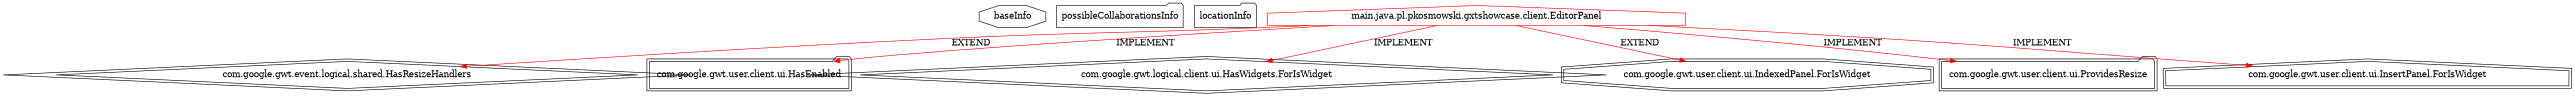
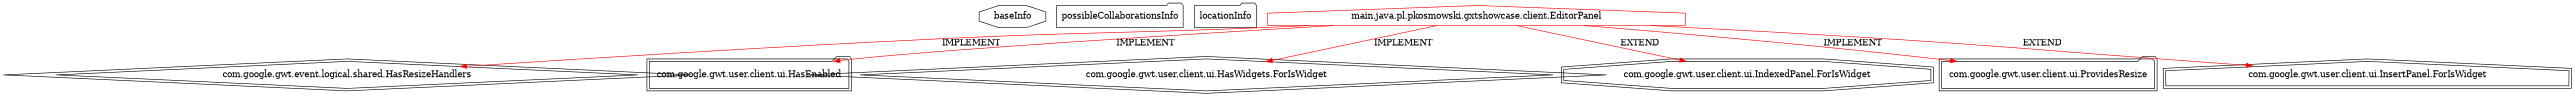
edge "main.java.pl.pkosmowski.gxtshowcase.client.EditorPanel" -> "com.google.gwt.event.logical.shared.HasResizeHandlers": label "EXTEND" -> "IMPLEMENT"
edge "main.java.pl.pkosmowski.gxtshowcase.client.EditorPanel" -> "com.google.gwt.user.client.ui.InsertPanel.ForIsWidget": label "IMPLEMENT" -> "EXTEND"
node "com.google.gwt.logical.client.ui.HasWidgets.ForIsWidget": label "com.google.gwt.logical.client.ui.HasWidgets.ForIsWidget" -> "com.google.gwt.user.client.ui.HasWidgets.ForIsWidget"
